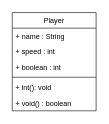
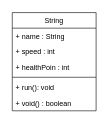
node "Player": label "Player" -> "String"
node "+ boolean : int": label "+ boolean : int" -> "+ healthPoin : int"
node "+ int(): void": label "+ int(): void" -> "+ run(): void"
